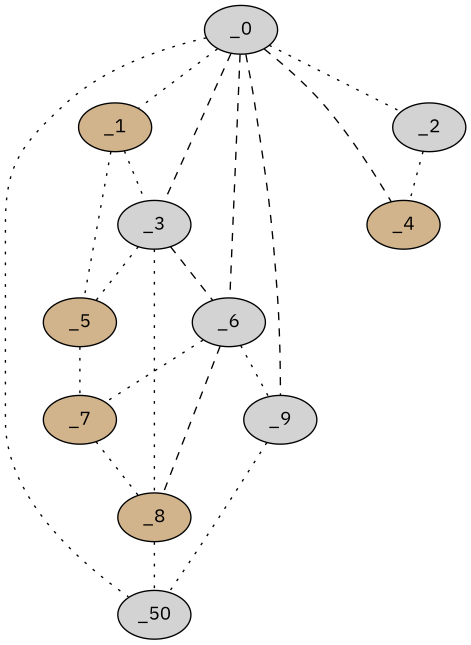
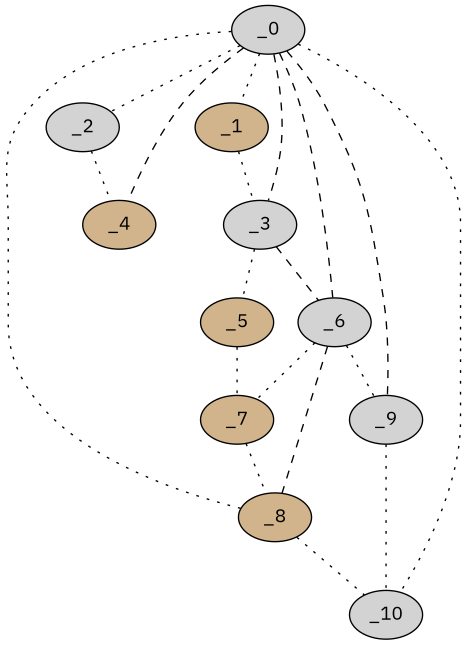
edge "_1" -- "_5": removed
edge "_3" -- "_8": now "_0" -- "_8"
node "_50": label "_50" -> "_10"
